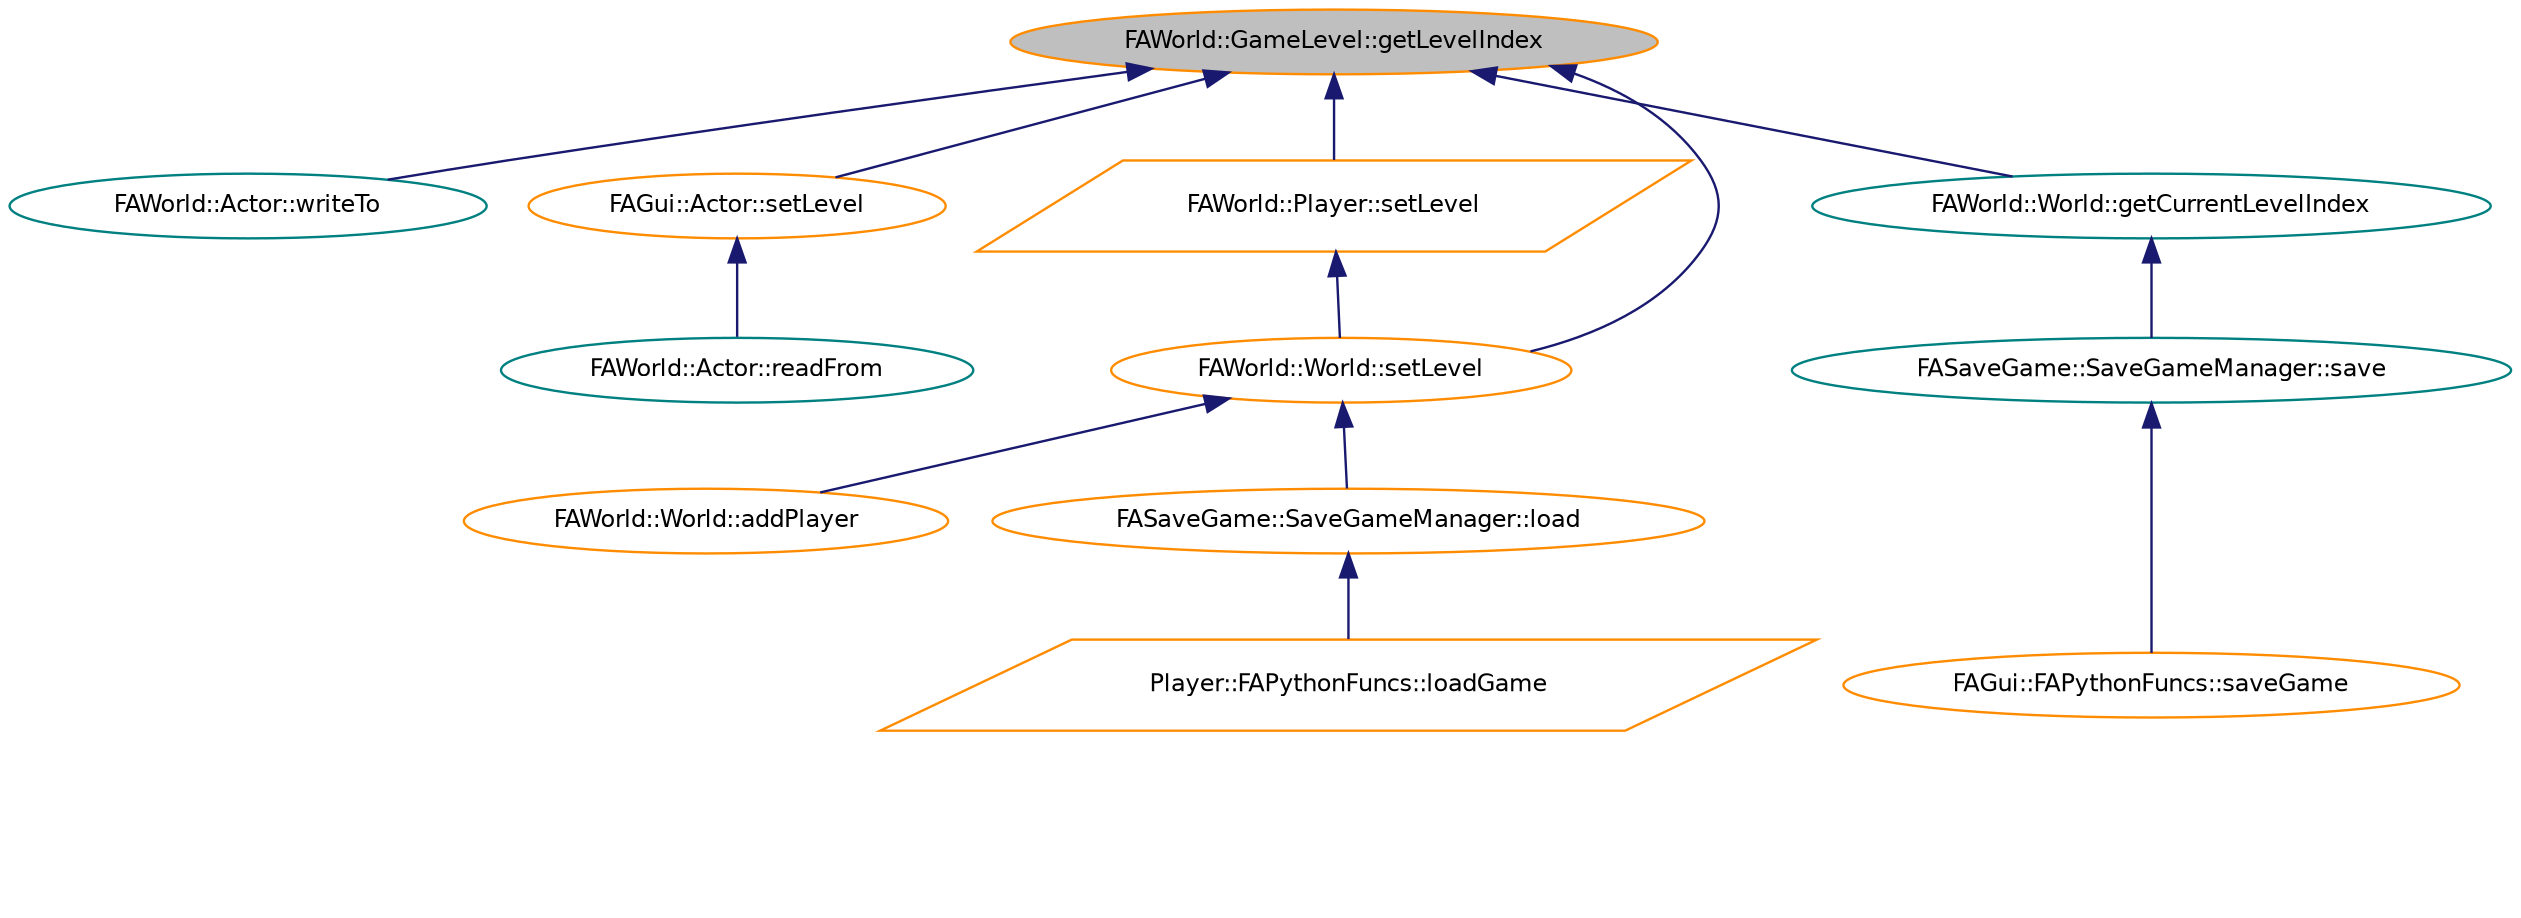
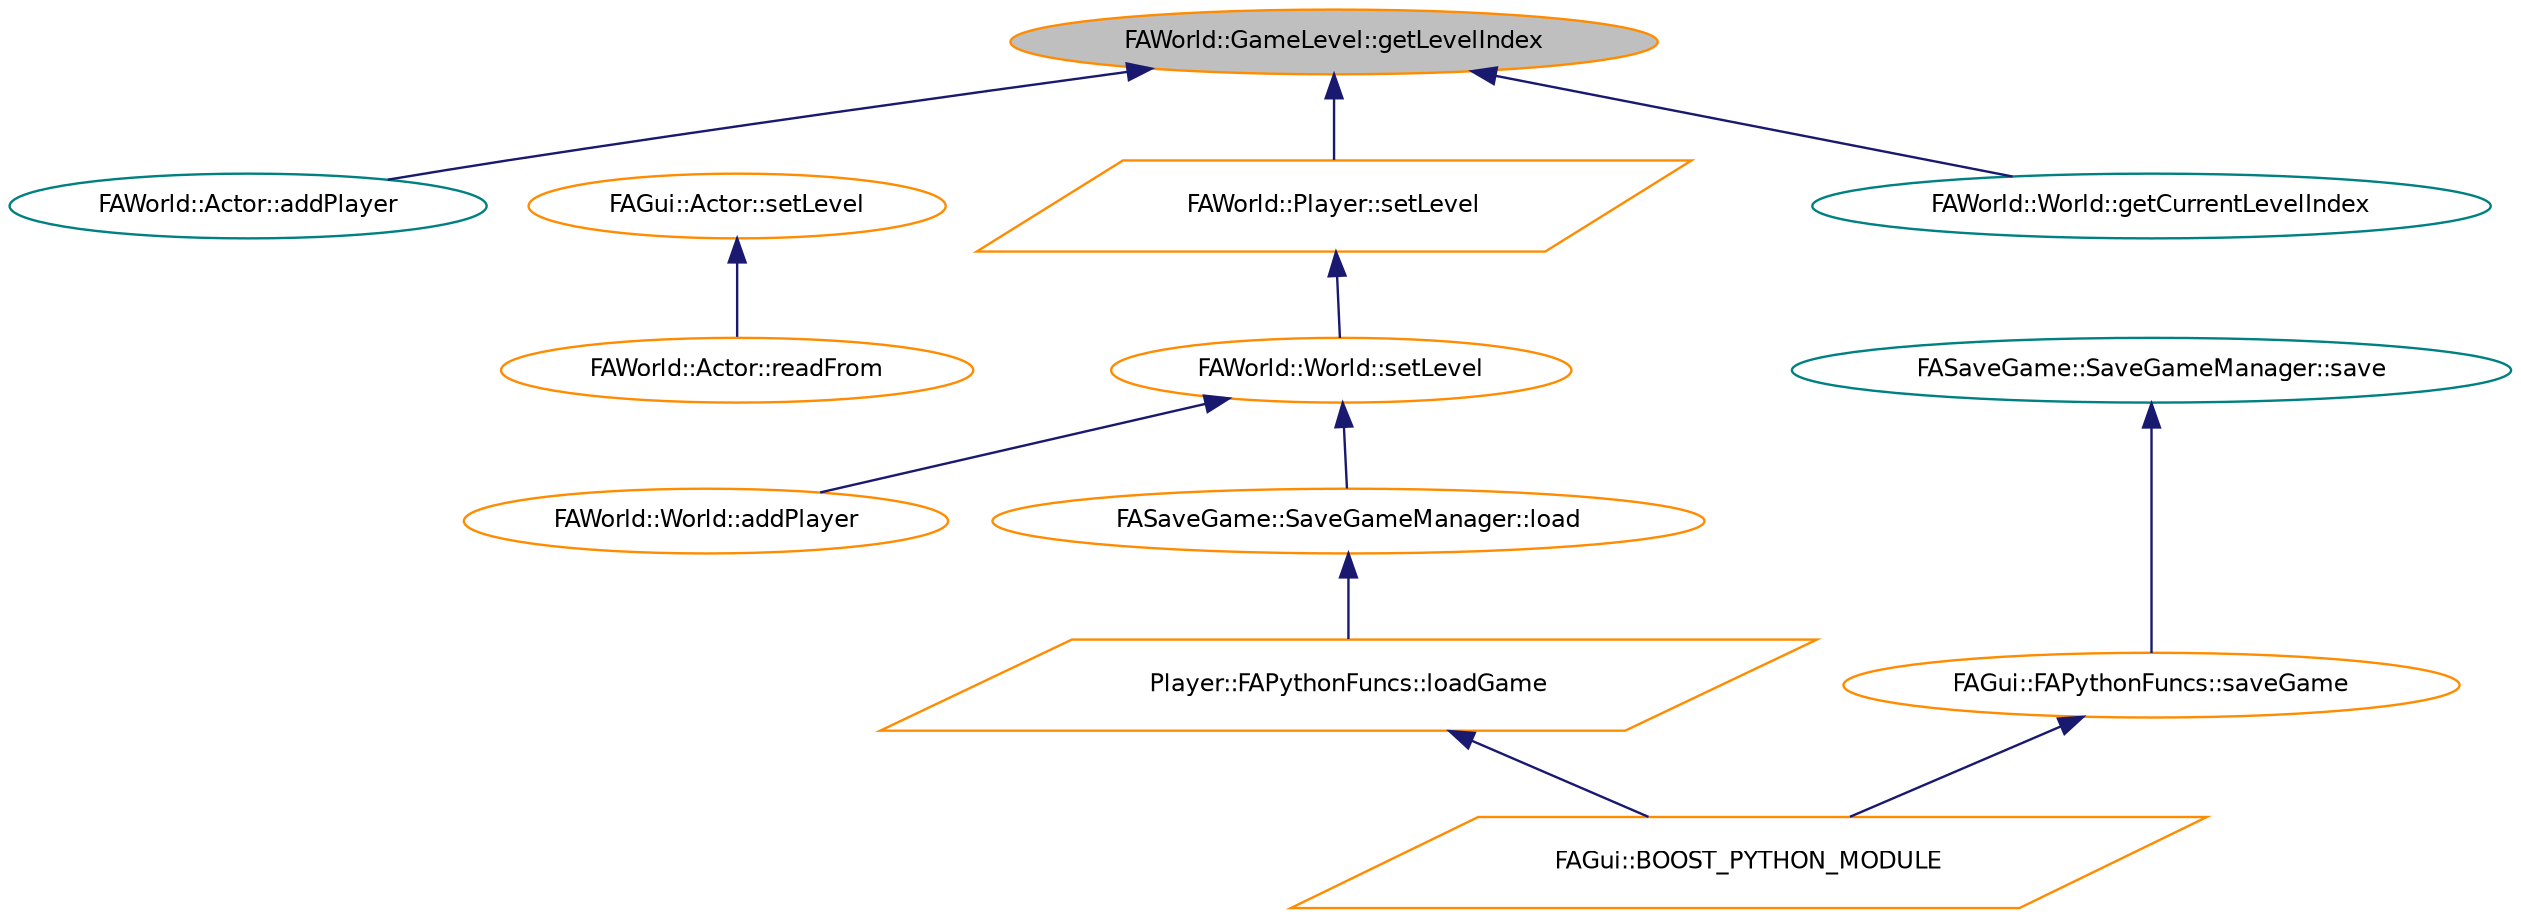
edge "FAGui::Actor::setLevel" -> "FAWorld::GameLevel::getLevelIndex": removed
node "FAWorld::Actor::writeTo": label "FAWorld::Actor::writeTo" -> "FAWorld::Actor::addPlayer"
edge "FAWorld::World::setLevel" -> "FAWorld::GameLevel::getLevelIndex": removed
edge "FASaveGame::SaveGameManager::save" -> "FAWorld::World::getCurrentLevelIndex": removed
node "FAWorld::Actor::readFrom": color teal -> darkorange
node "FAGui::BOOST_PYTHON_MODULE": added
